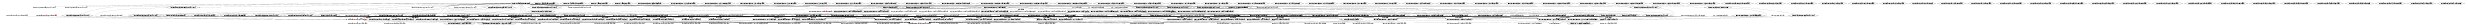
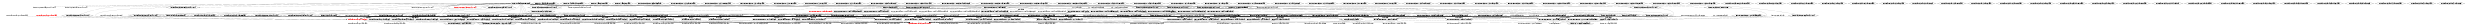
node "github.com/cosmos/cosmos-sdk/x/staking/types.BankKeeper": label "github.com/cosmos/cosmos-sdk/x/staking/types.BankKeeper" -> "irismod.com/cosmos/cosmos-sdk/x/staking/types.BankKeeper"
node "mods.irisnet.org/modules/random/types.BankKeeper": label "mods.irisnet.org/modules/random/types.BankKeeper" -> "mods.irisnet.org/modules/random/types.ProvideModule"
node "*cosmossdk.io/api/cosmos/vesting/module/v1.Module": fontcolor dimgrey -> red
